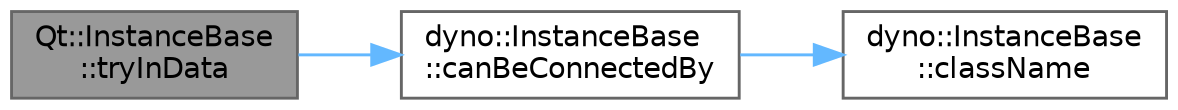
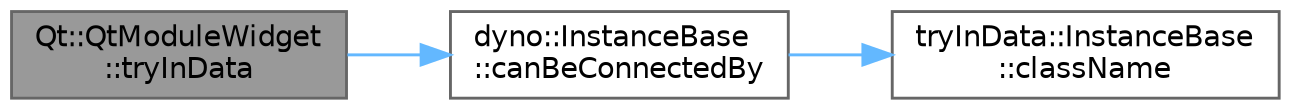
node "Qt::InstanceBase ::tryInData": label "Qt::InstanceBase ::tryInData" -> "Qt::QtModuleWidget ::tryInData"
node "dyno::InstanceBase ::className": label "dyno::InstanceBase ::className" -> "tryInData::InstanceBase ::className"
